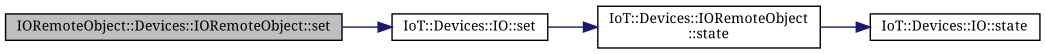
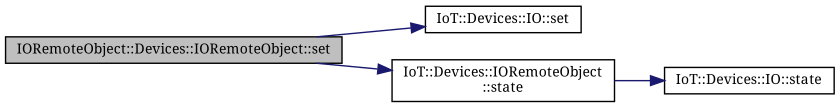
edge "IoT::Devices::IO::set" -> "IoT::Devices::IORemoteObject ::state": now "IORemoteObject::Devices::IORemoteObject::set" -> "IoT::Devices::IORemoteObject ::state"
